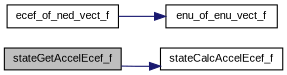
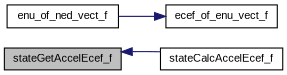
node "ecef_of_ned_vect_f": label "ecef_of_ned_vect_f" -> "enu_of_ned_vect_f"
node "enu_of_enu_vect_f": label "enu_of_enu_vect_f" -> "ecef_of_enu_vect_f"
edge "stateGetAccelEcef_f" -> "stateCalcAccelEcef_f": reversed
